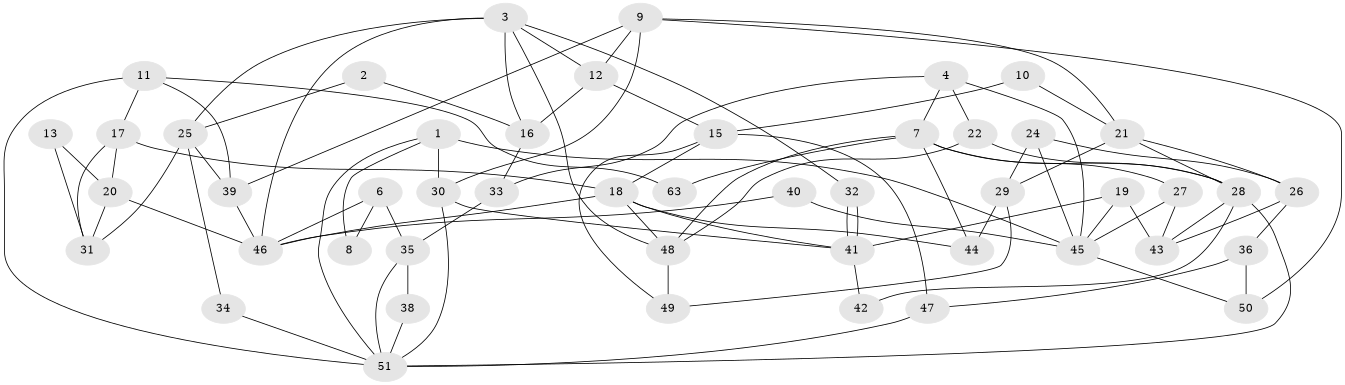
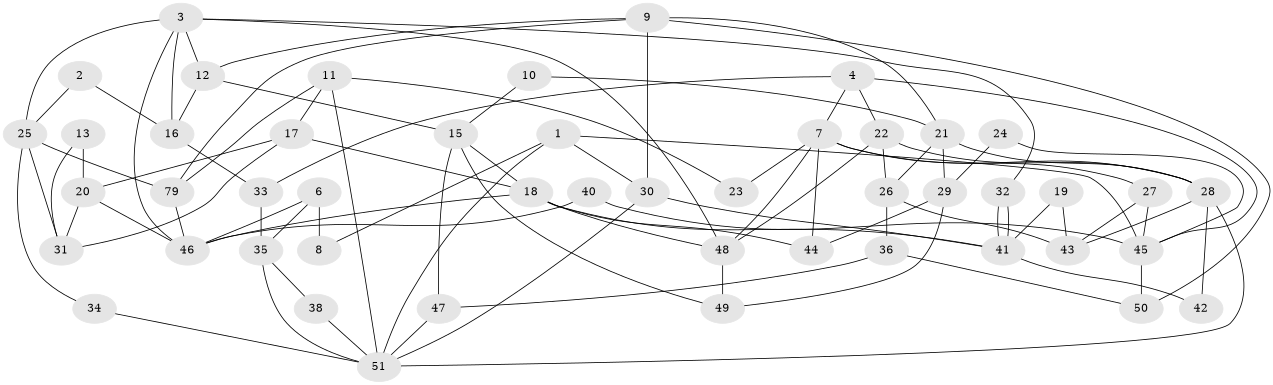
edge "24" -- "26": now "22" -- "26"
node "39": label "39" -> "79"
node "63": label "63" -> "23"
edge "19" -- "45": removed
